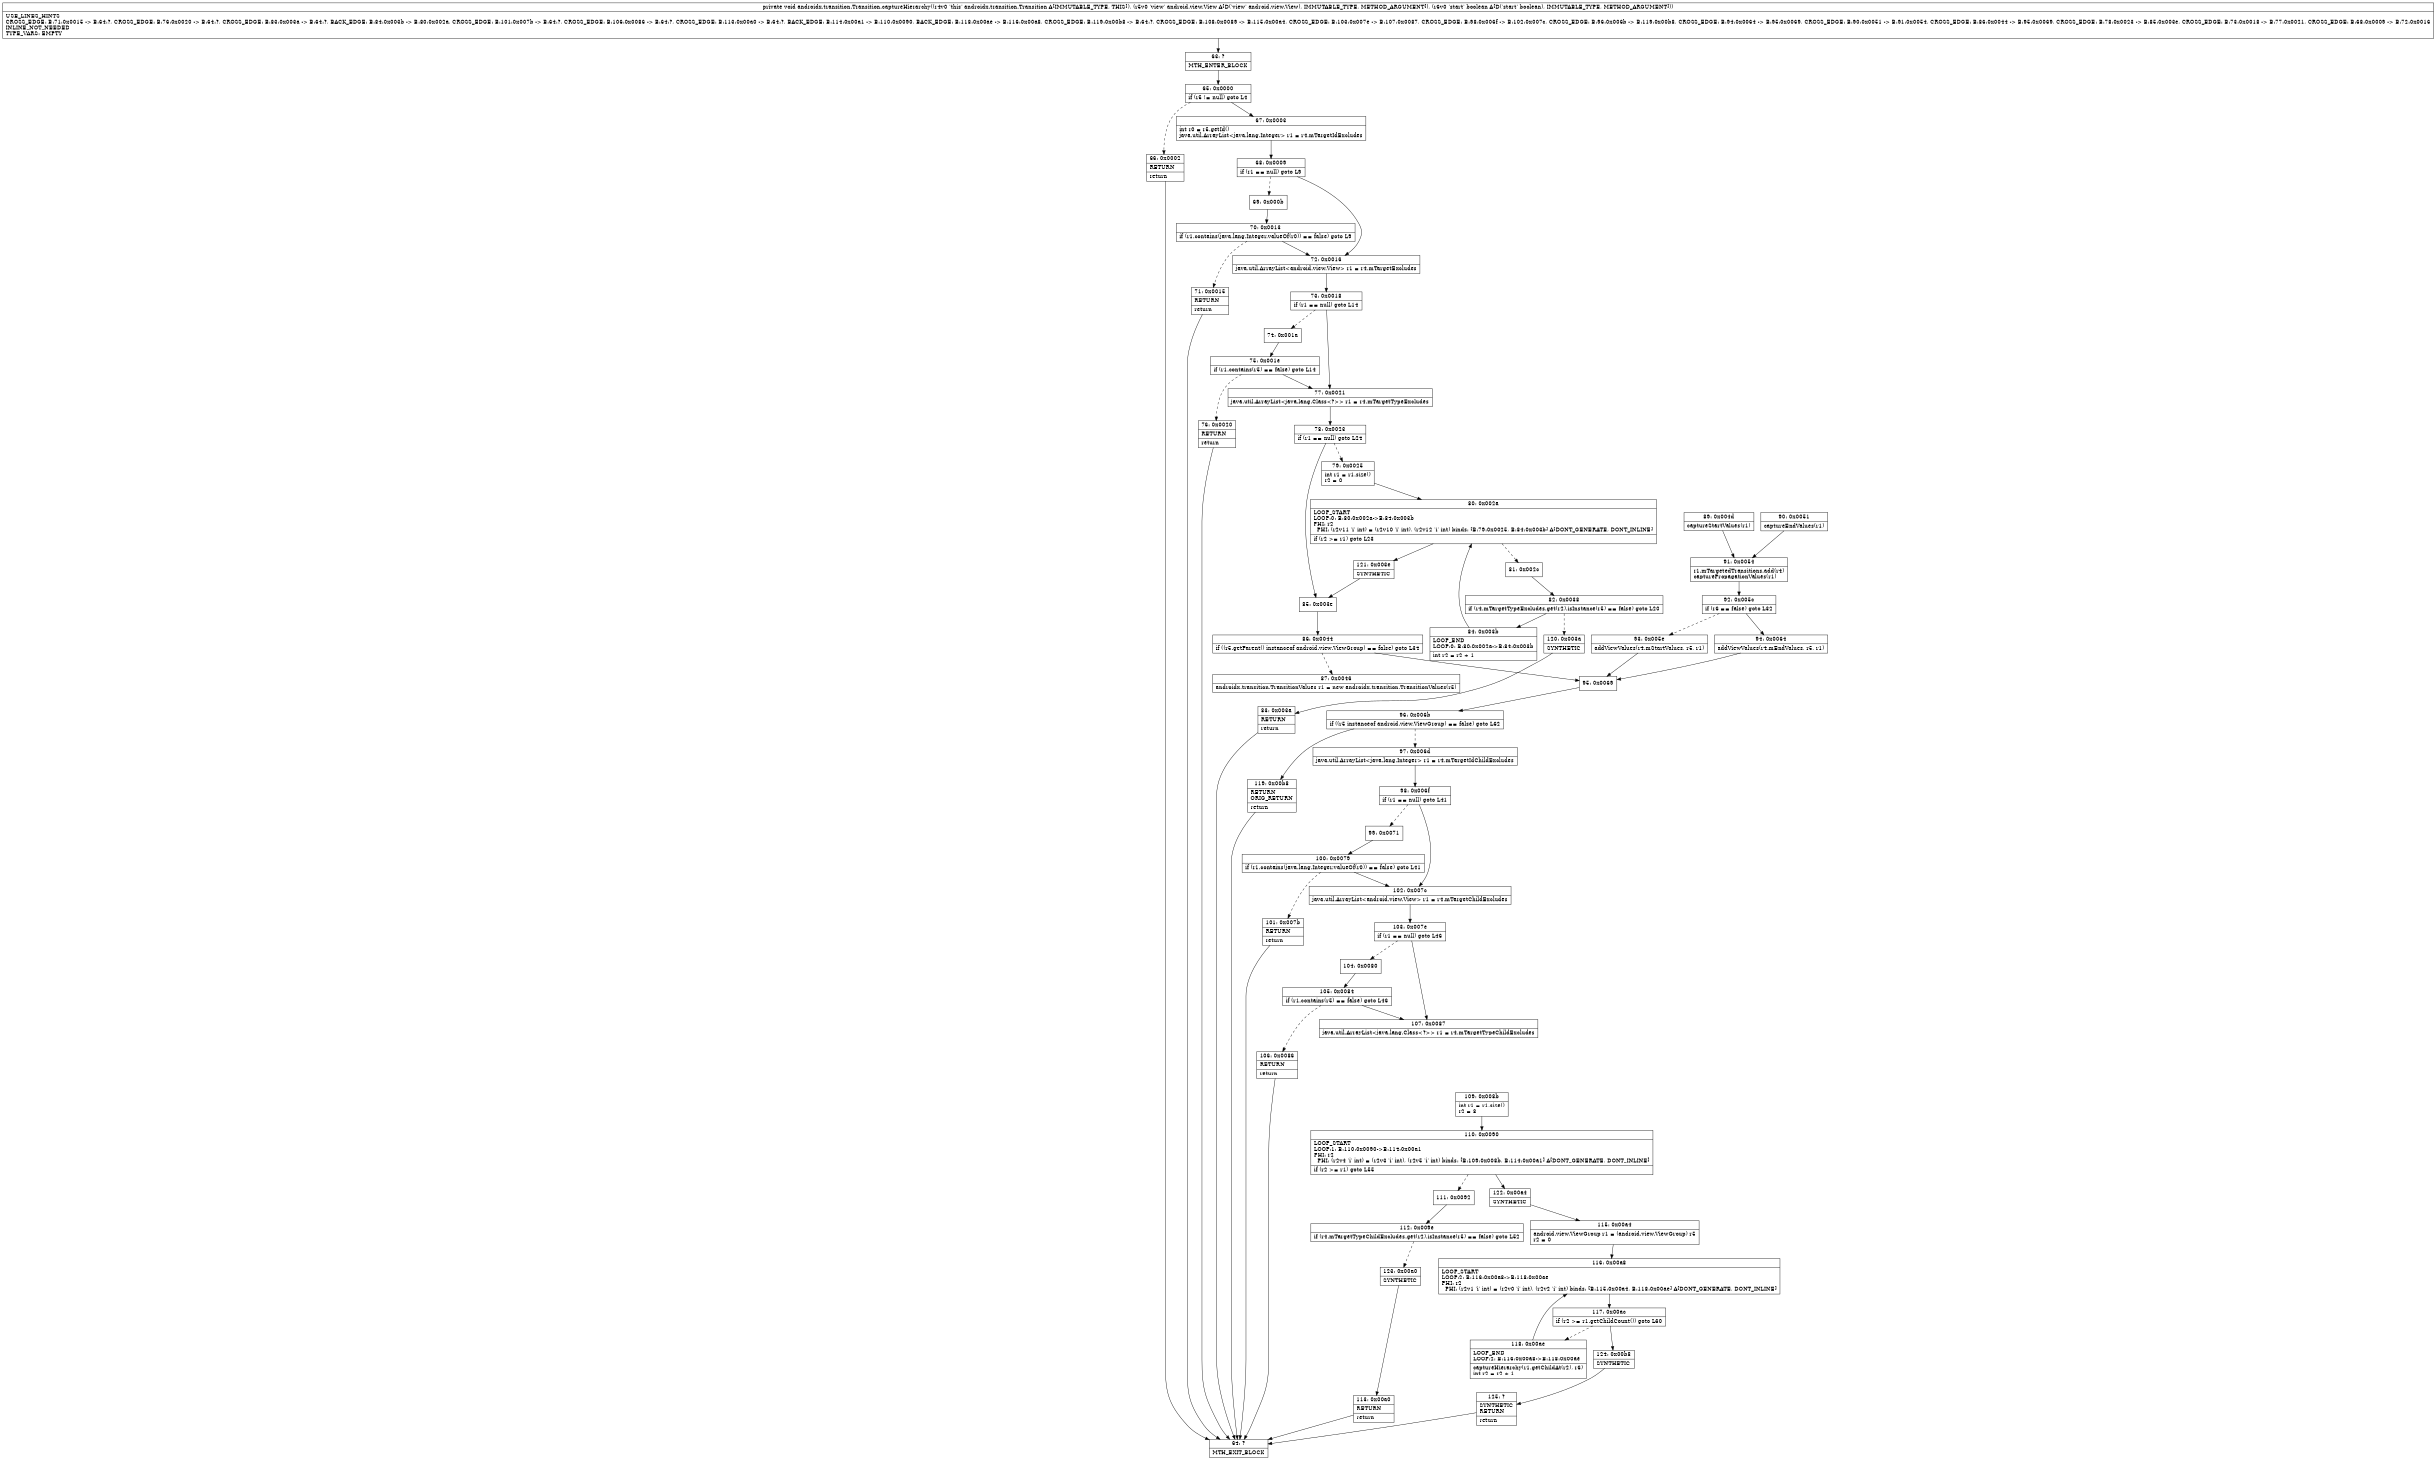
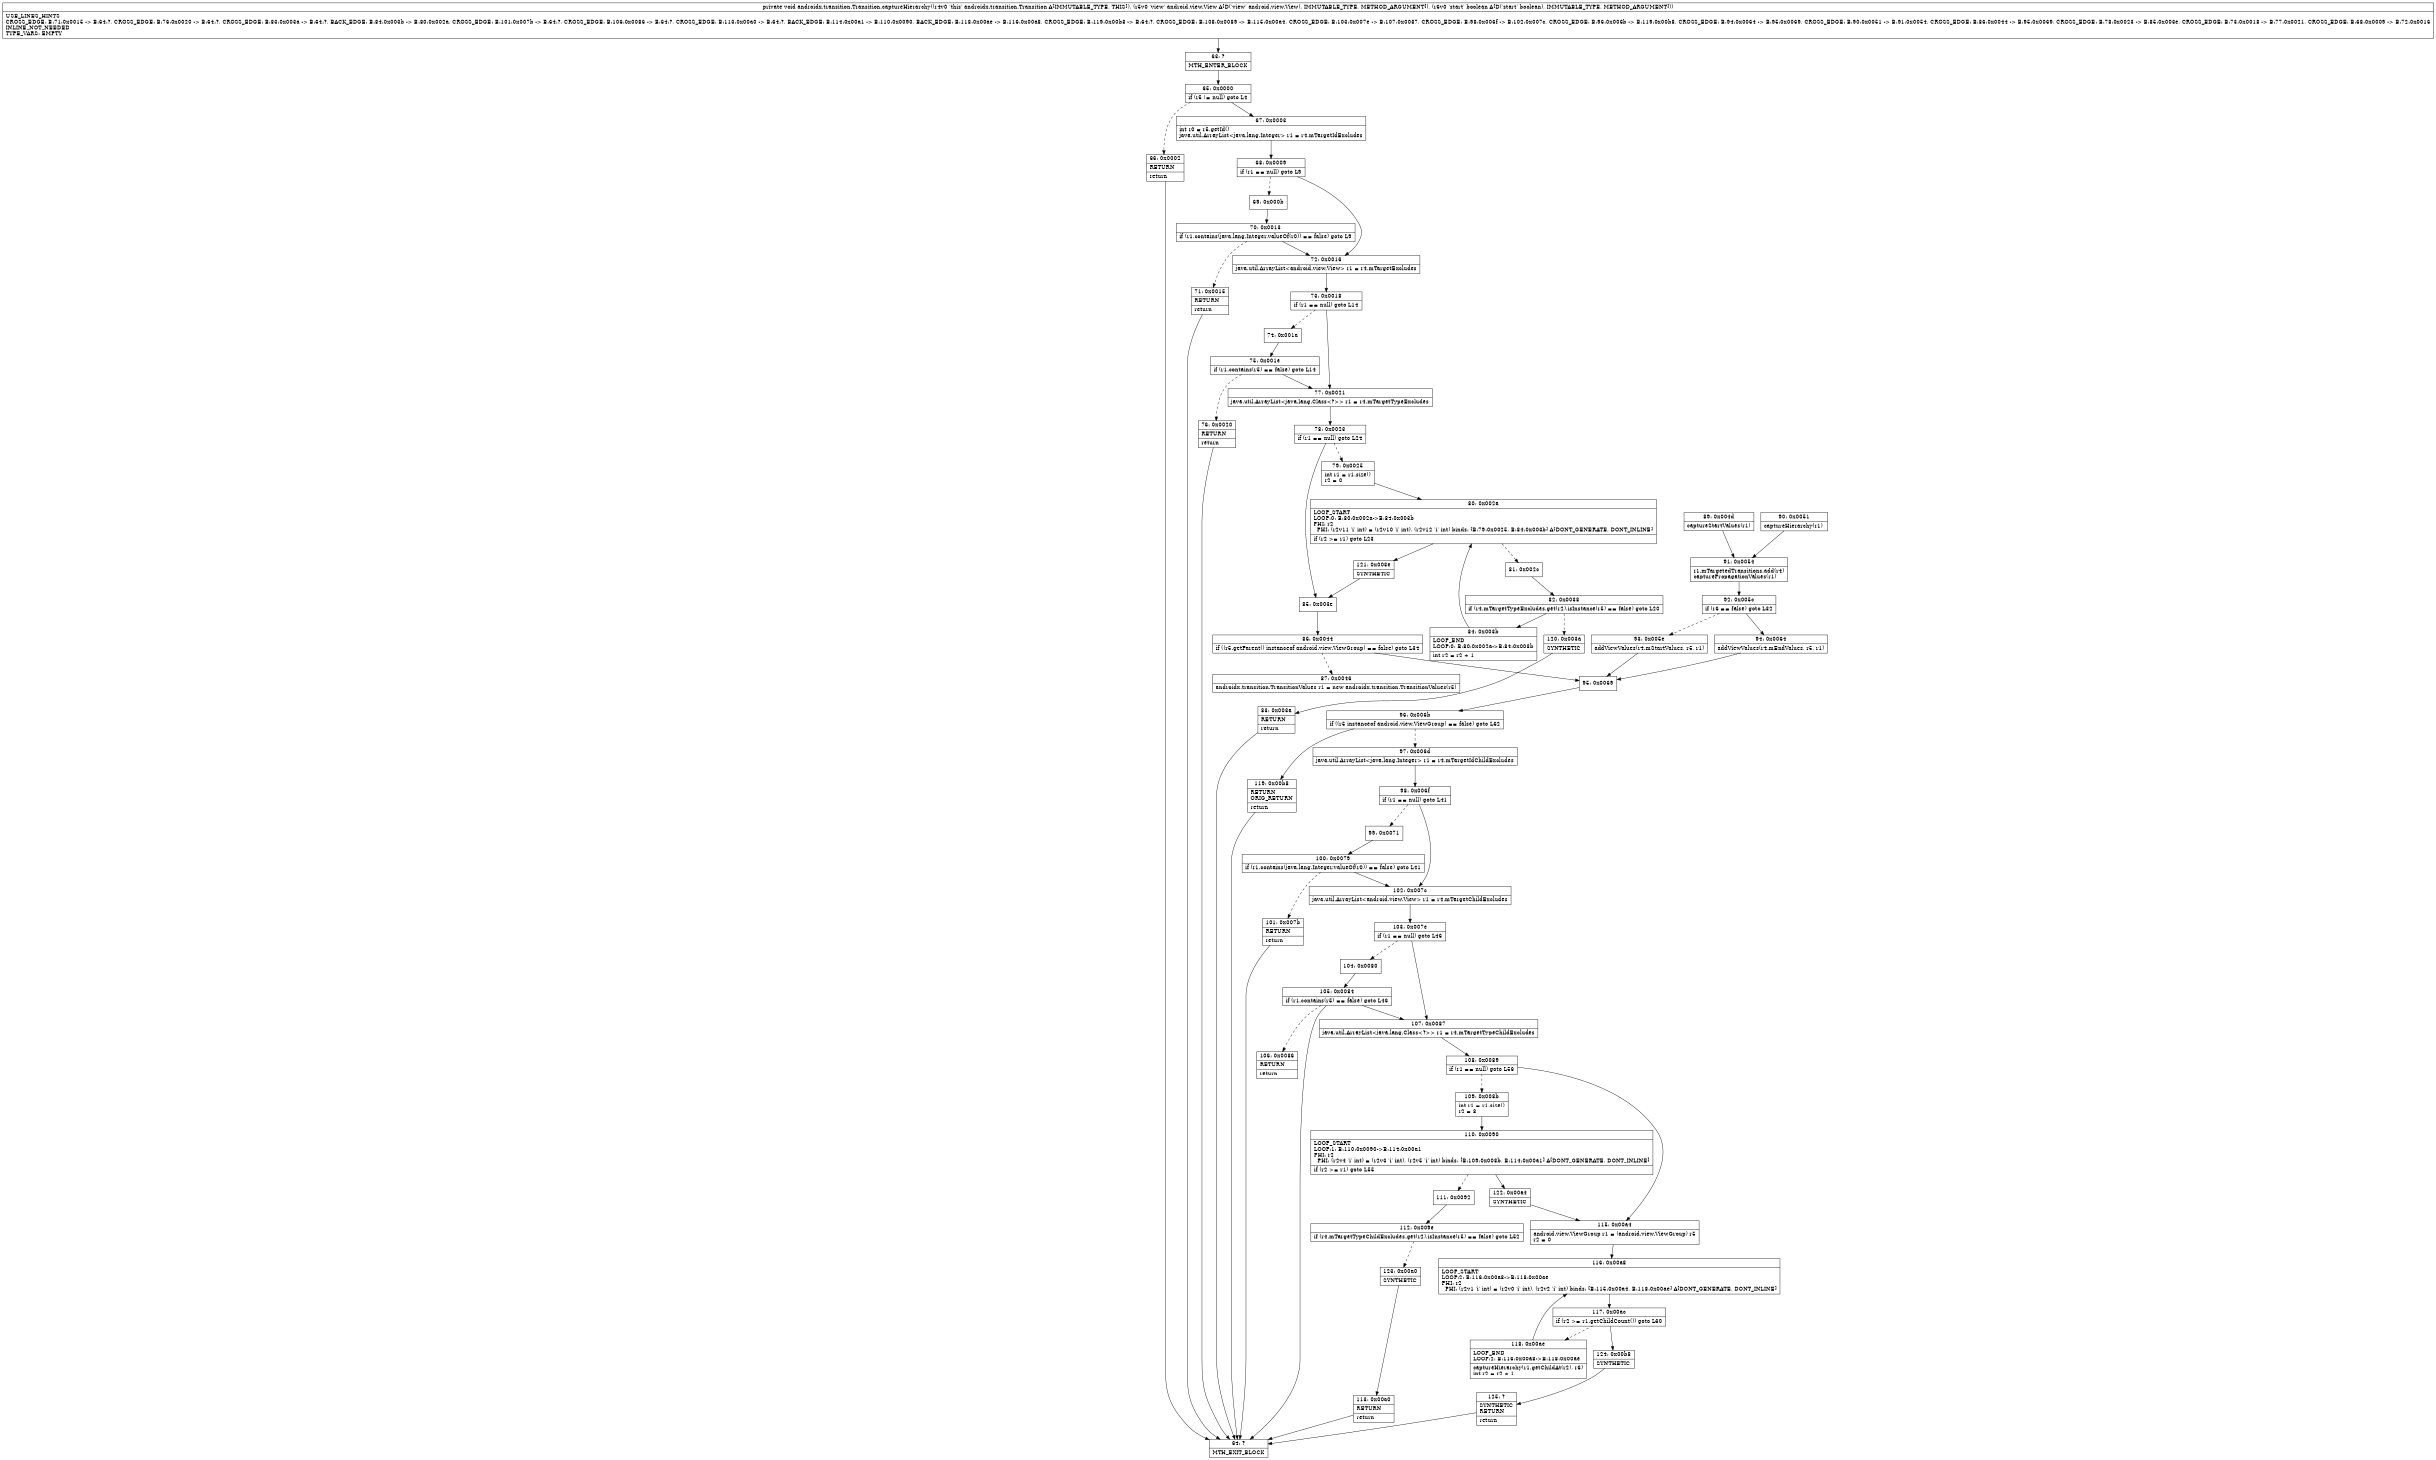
node "90: 0x0051": text "captureEndValues(r1)" -> "captureHierarchy(r1)"
node "108: 0x0089": added
edge "106: 0x0086" -> "64: ?": now "105: 0x0084" -> "64: ?"
